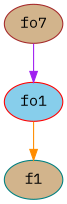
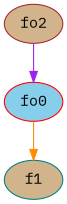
node "fo7": label "fo7" -> "fo2"
node "fo1": label "fo1" -> "fo0"
